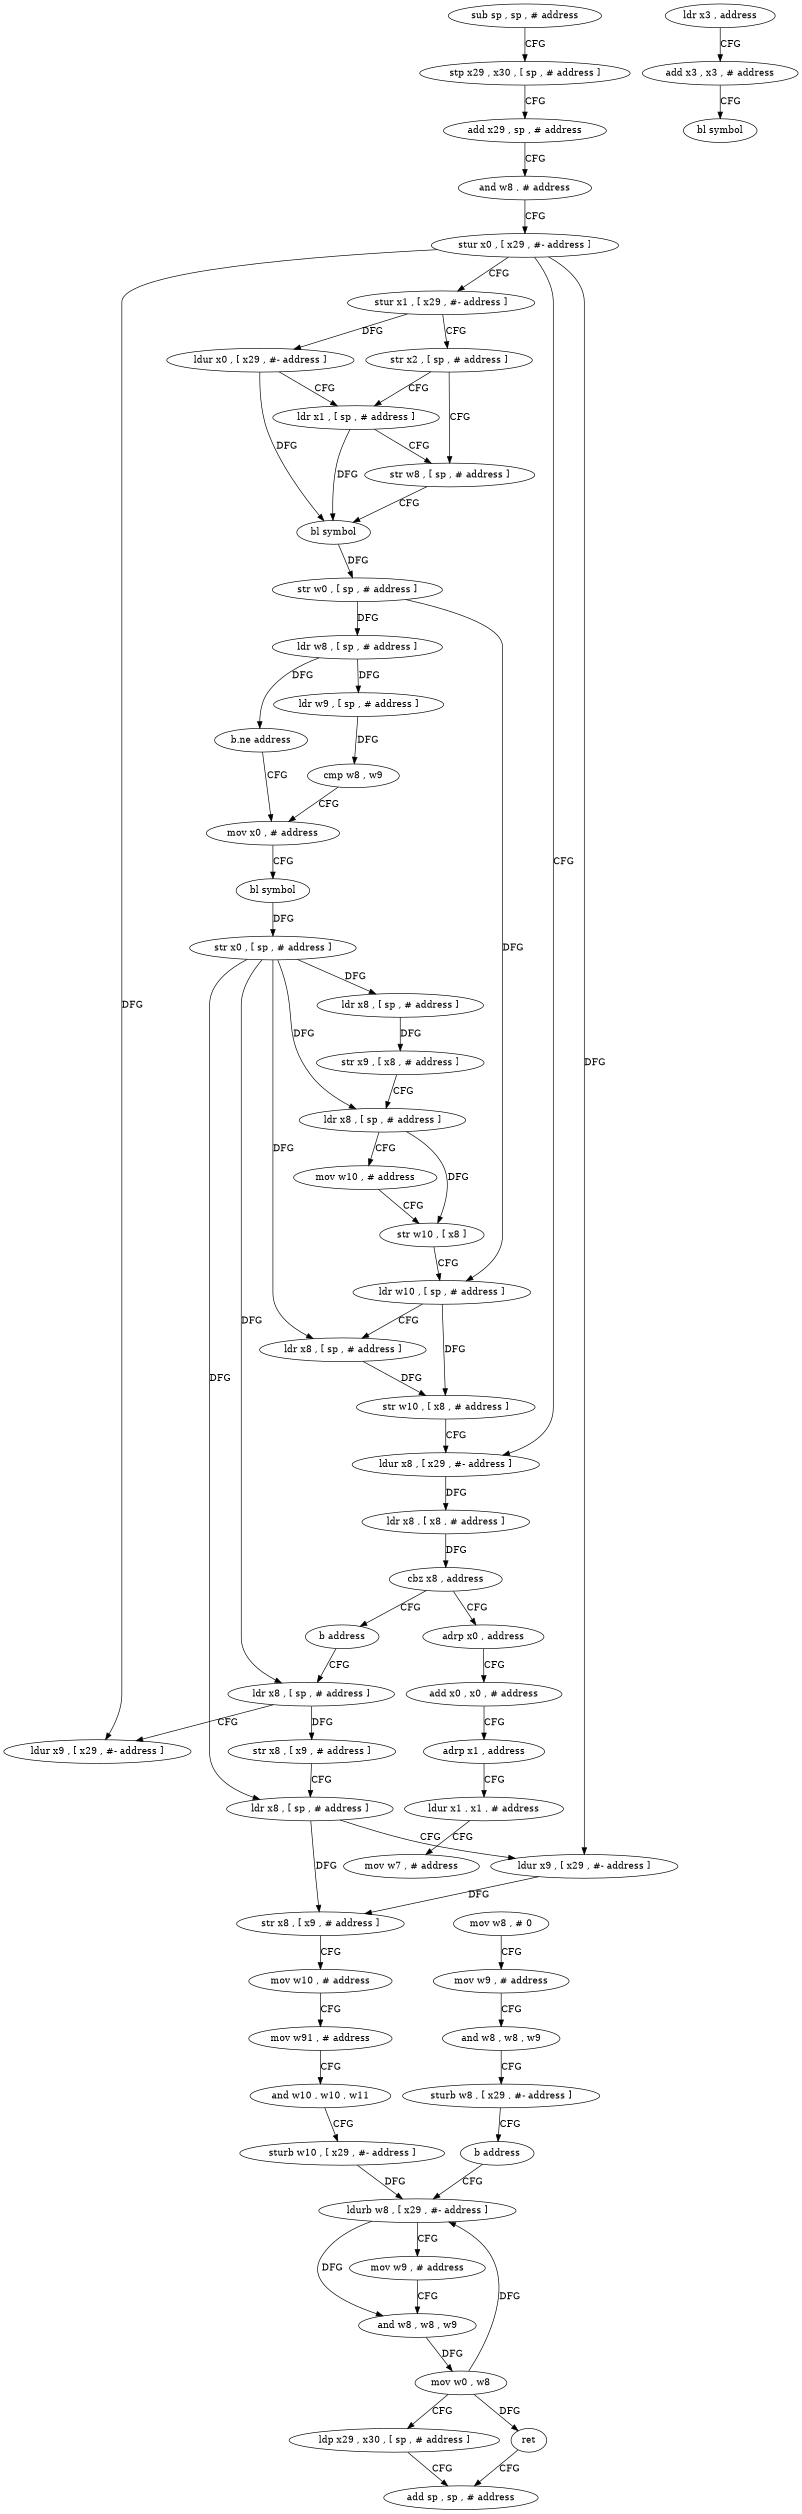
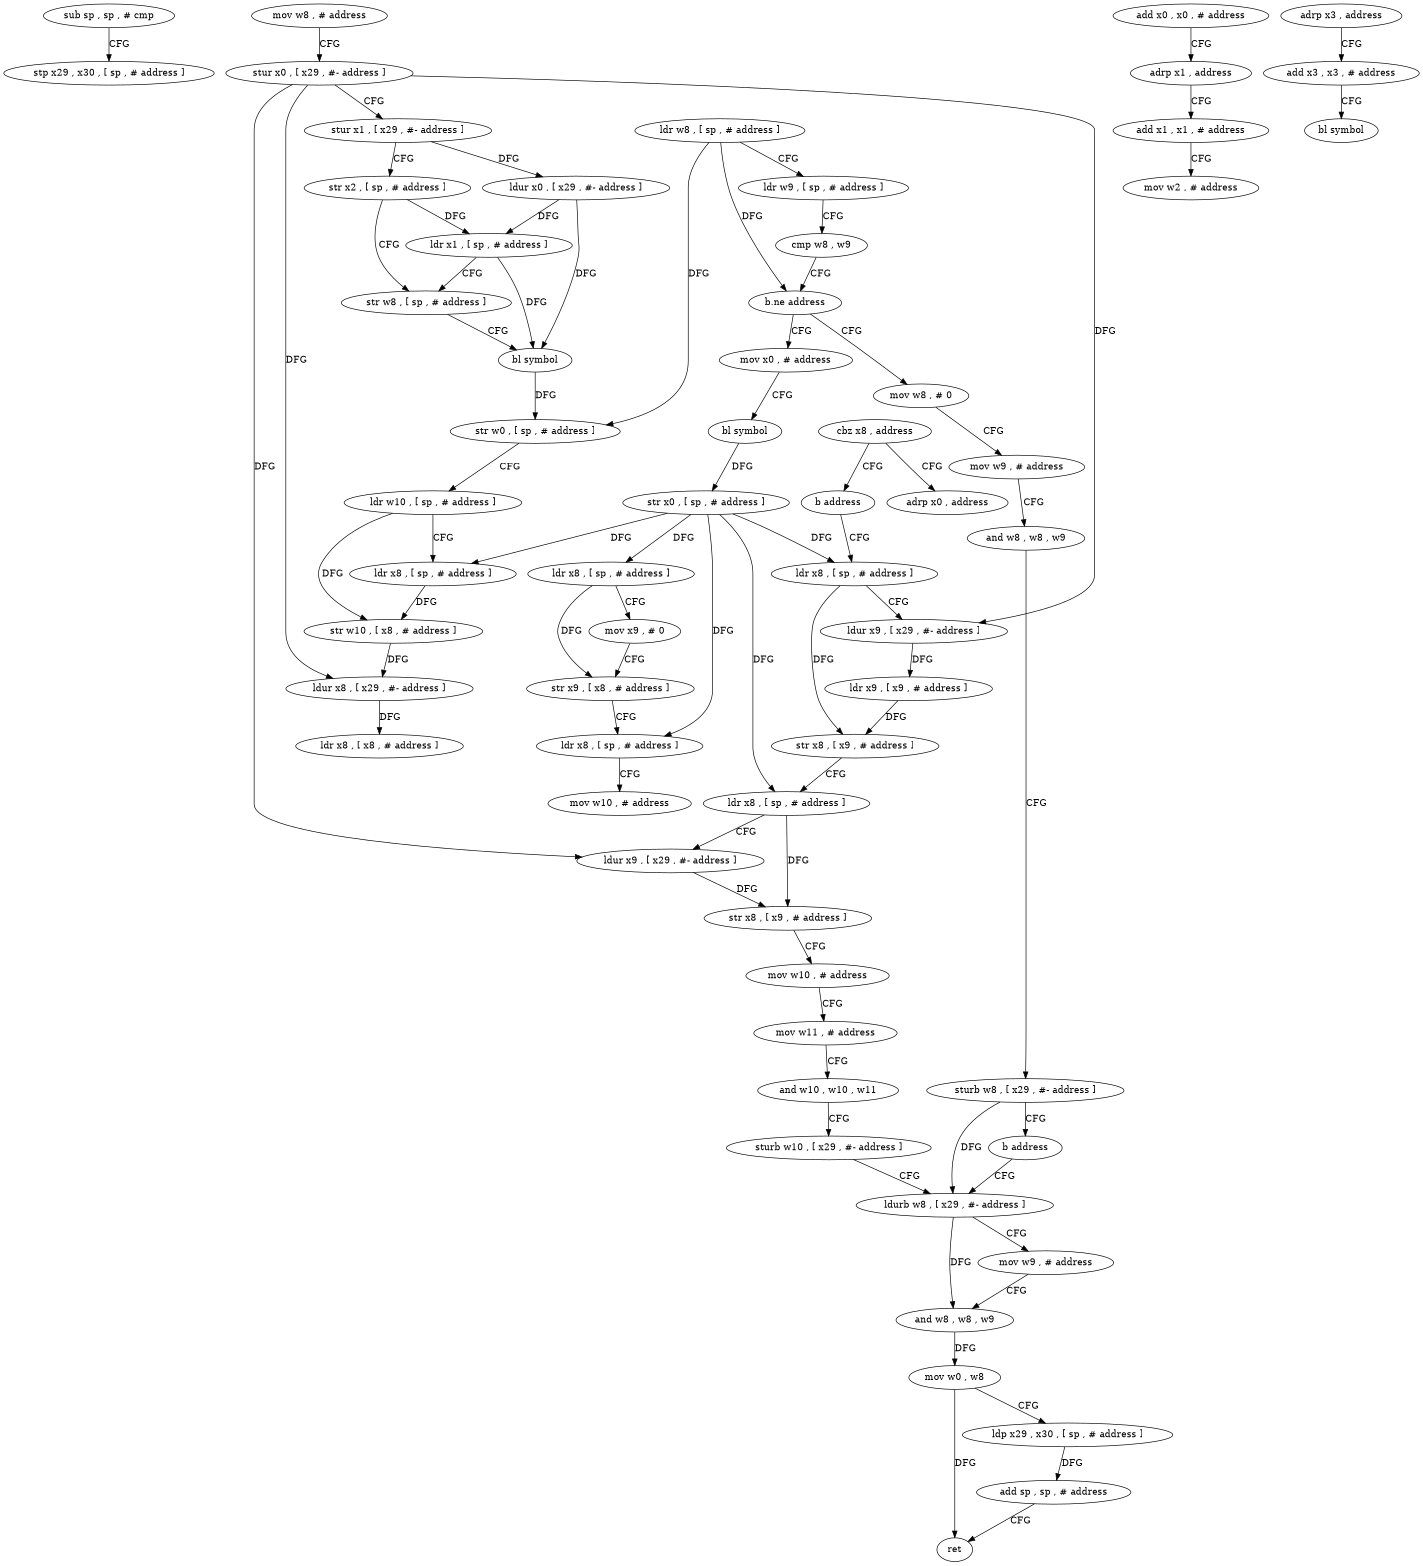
node "sub sp , sp , # address": label "sub sp , sp , # address" -> "sub sp , sp , # cmp"
node "ldr x3 , address": label "ldr x3 , address" -> "adrp x3 , address"
node "add x29 , sp , # address": removed
node "and w8 , # address": label "and w8 , # address" -> "mov w8 , # address"
edge "b.ne address" -> "mov w8 , # 0": added, label "CFG"
edge "ldur x0 , [ x29 , #- address ]" -> "ldr x1 , [ sp , # address ]": label "CFG" -> "DFG"
edge "str x2 , [ sp , # address ]" -> "ldr x1 , [ sp , # address ]": label "CFG" -> "DFG"
edge "str w0 , [ sp , # address ]" -> "ldr w8 , [ sp , # address ]": reversed
node "mov x9 , # 0": added
edge "ldr w8 , [ sp , # address ]" -> "ldr w9 , [ sp , # address ]": label "DFG" -> "CFG"
node "ldr x9 , [ x9 , # address ]": added
edge "ldr w9 , [ sp , # address ]" -> "cmp w8 , w9": label "DFG" -> "CFG"
edge "cmp w8 , w9" -> "mov x0 , # address": now "cmp w8 , w9" -> "b.ne address"
edge "stur x0 , [ x29 , #- address ]" -> "ldur x8 , [ x29 , #- address ]": label "CFG" -> "DFG"
edge "str w0 , [ sp , # address ]" -> "ldr w10 , [ sp , # address ]": label "DFG" -> "CFG"
node "str w10 , [ x8 ]": removed
edge "str w10 , [ x8 , # address ]" -> "ldur x8 , [ x29 , #- address ]": label "CFG" -> "DFG"
edge "ldr x8 , [ x8 , # address ]" -> "cbz x8 , address": removed, label "DFG"
edge "adrp x0 , address" -> "add x0 , x0 , # address": removed, label "CFG"
node "ldur x1 , x1 , # address": label "ldur x1 , x1 , # address" -> "add x1 , x1 , # address"
node "mov w7 , # address": label "mov w7 , # address" -> "mov w2 , # address"
node "mov w91 , # address": label "mov w91 , # address" -> "mov w11 , # address"
edge "sturb w10 , [ x29 , #- address ]" -> "ldurb w8 , [ x29 , #- address ]": label "DFG" -> "CFG"
edge "mov w0 , w8" -> "ldurb w8 , [ x29 , #- address ]": now "sturb w8 , [ x29 , #- address ]" -> "ldurb w8 , [ x29 , #- address ]"
edge "ret" -> "add sp , sp , # address": reversed
edge "ldp x29 , x30 , [ sp , # address ]" -> "add sp , sp , # address": label "CFG" -> "DFG"
